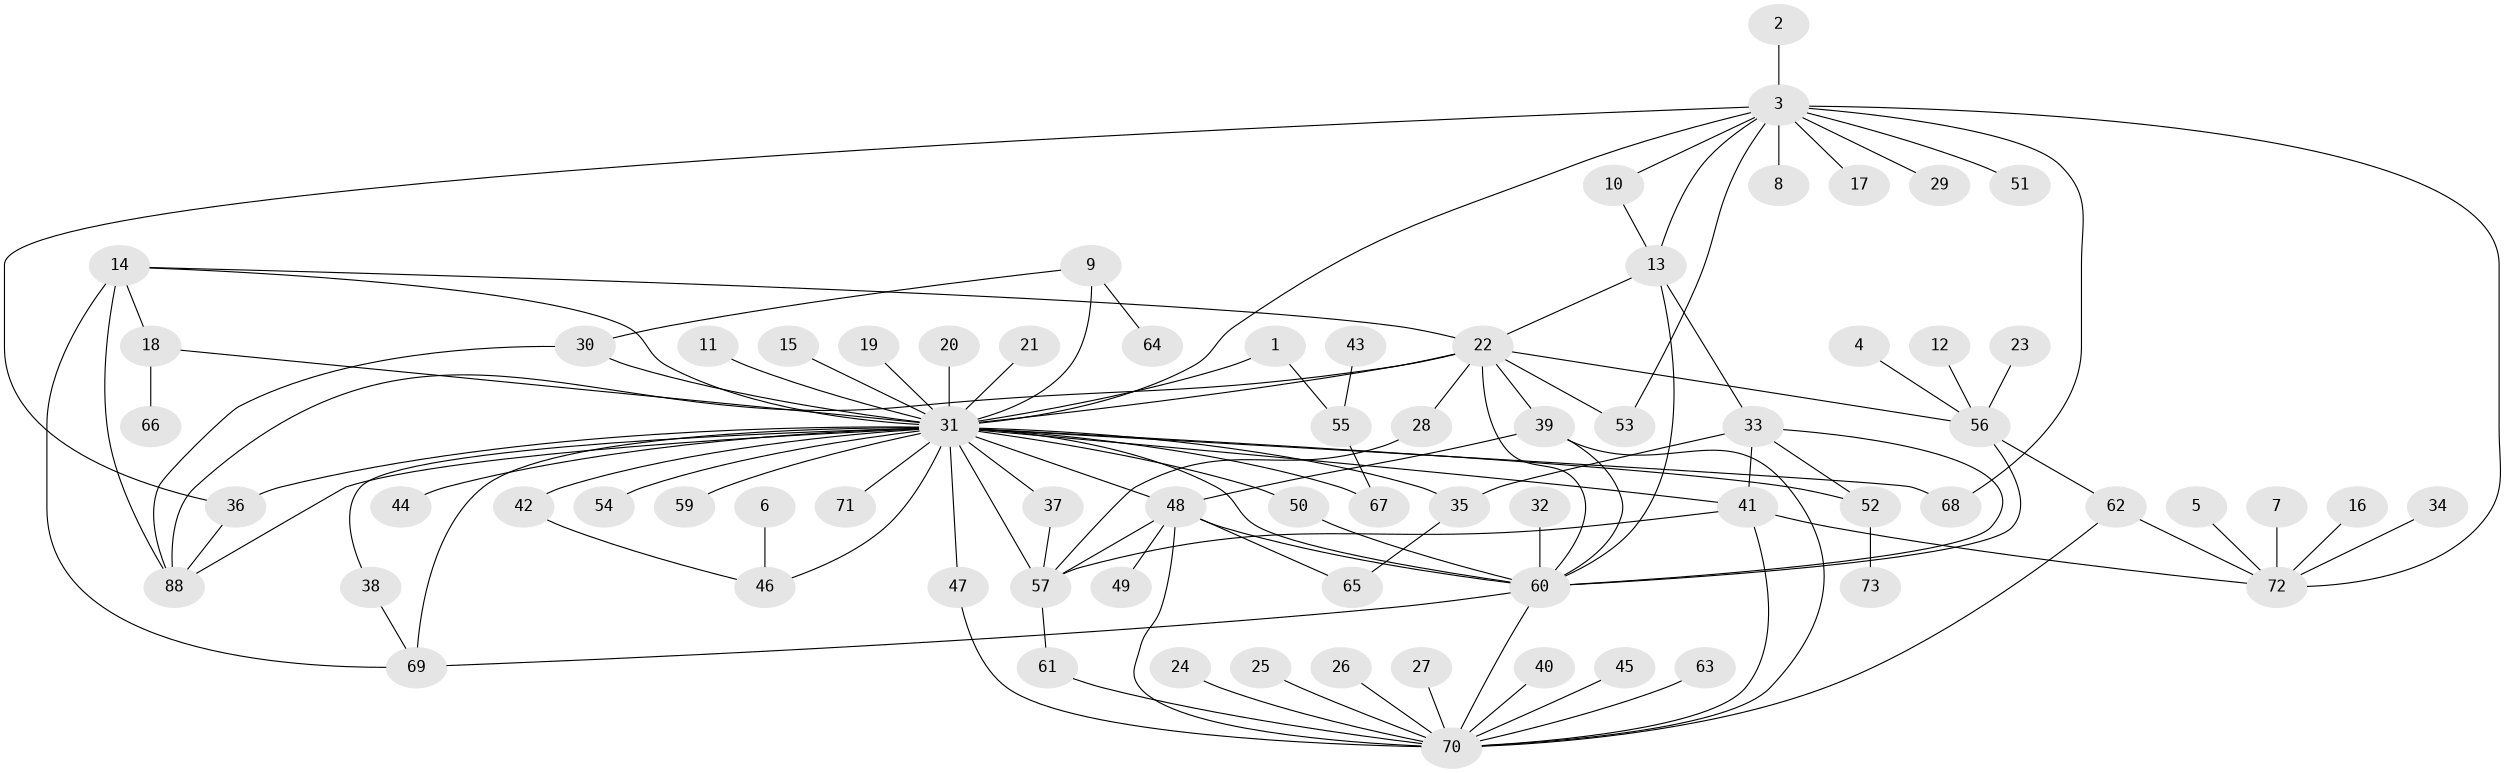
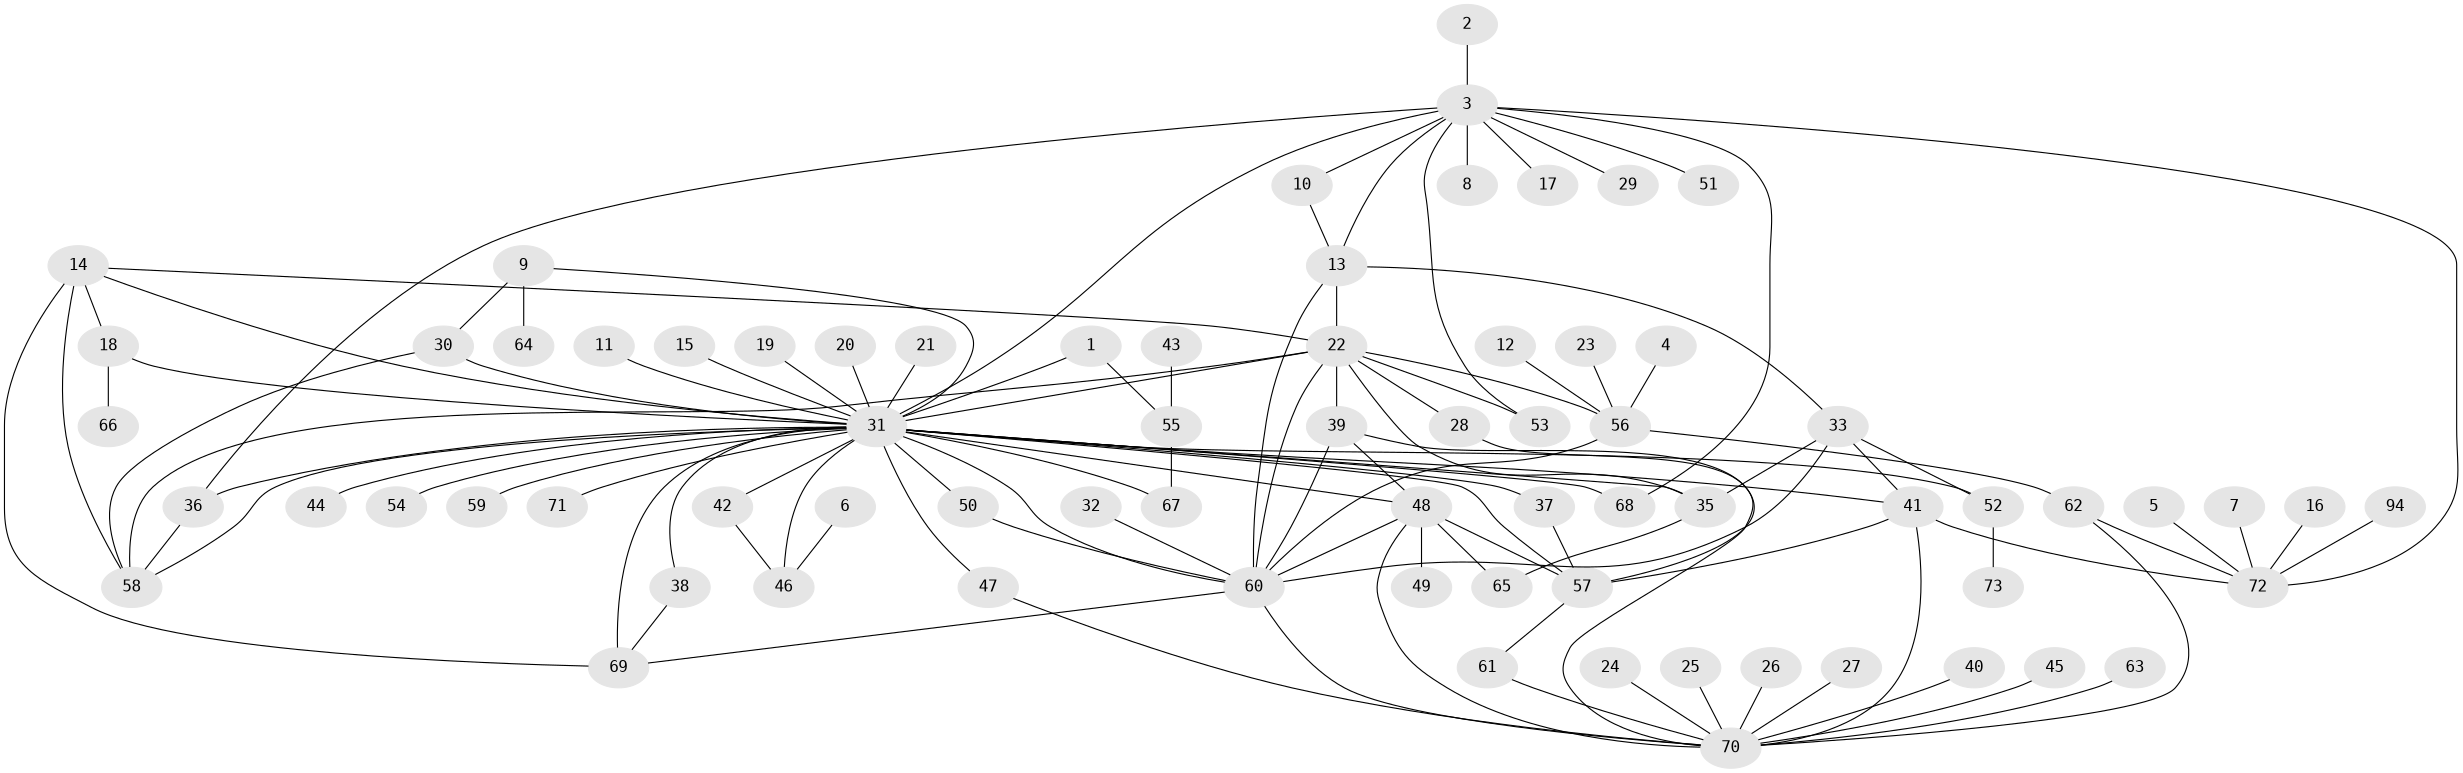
edge "22" -- "35": added
node "34": label "34" -> "94"
node "88": label "88" -> "58"
